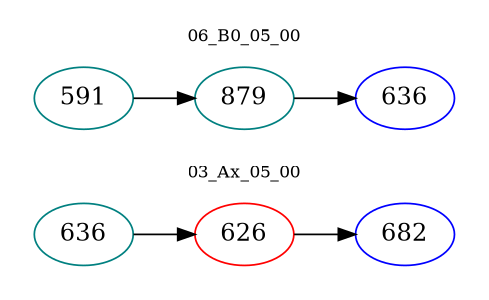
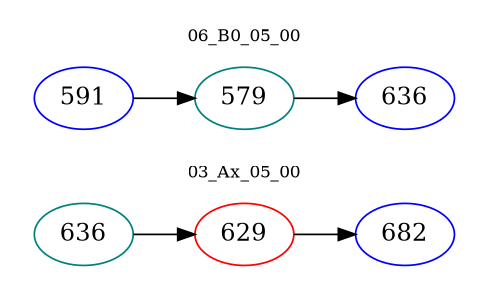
node "591": color teal -> blue
node "879": label "879" -> "579"
node "626": label "626" -> "629"
